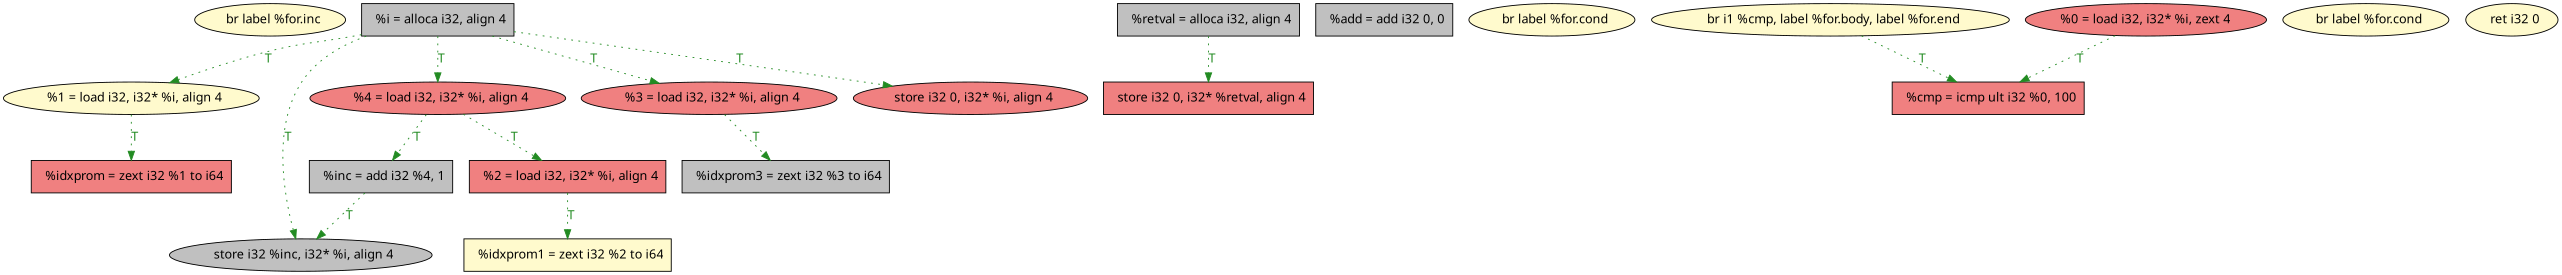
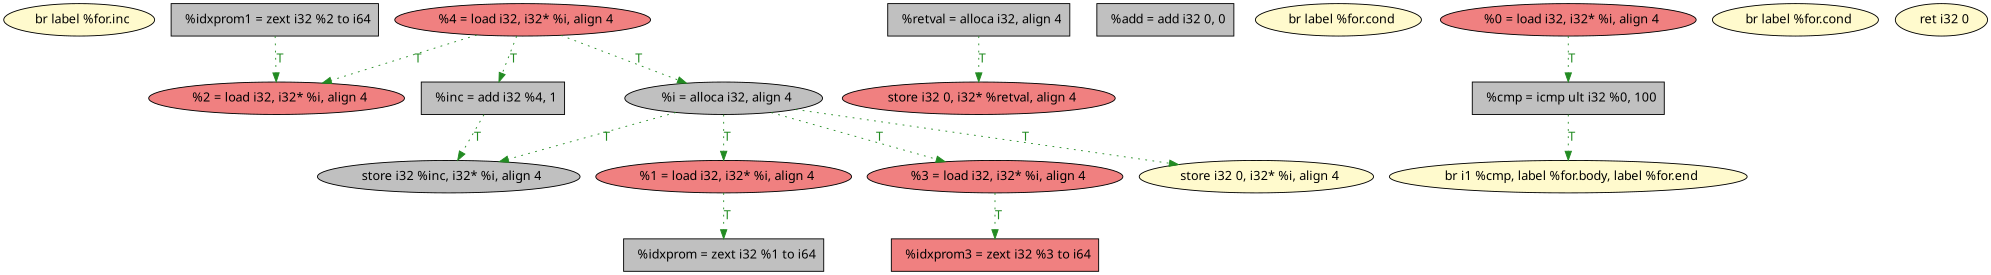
node "%i = alloca i32, align 4": shape box -> ellipse
node "%0 = load i32, i32* %i, zext 4": label "%0 = load i32, i32* %i, zext 4" -> "%0 = load i32, i32* %i, align 4"
edge "%i = alloca i32, align 4" -> "%4 = load i32, i32* %i, align 4": reversed
edge "br i1 %cmp, label %for.body, label %for.end" -> "%cmp = icmp ult i32 %0, 100": reversed
node "%1 = load i32, i32* %i, align 4": fillcolor lemonchiffon -> lightcoral
node "store i32 0, i32* %i, align 4": fillcolor lightcoral -> lemonchiffon
node "store i32 0, i32* %retval, align 4": shape box -> ellipse
node "%cmp = icmp ult i32 %0, 100": fillcolor lightcoral -> grey
node "%idxprom = zext i32 %1 to i64": fillcolor lightcoral -> grey
node "%2 = load i32, i32* %i, align 4": shape box -> ellipse
node "%idxprom3 = zext i32 %3 to i64": fillcolor grey -> lightcoral
edge "%2 = load i32, i32* %i, align 4" -> "%idxprom1 = zext i32 %2 to i64": reversed
node "%idxprom1 = zext i32 %2 to i64": fillcolor lemonchiffon -> grey
